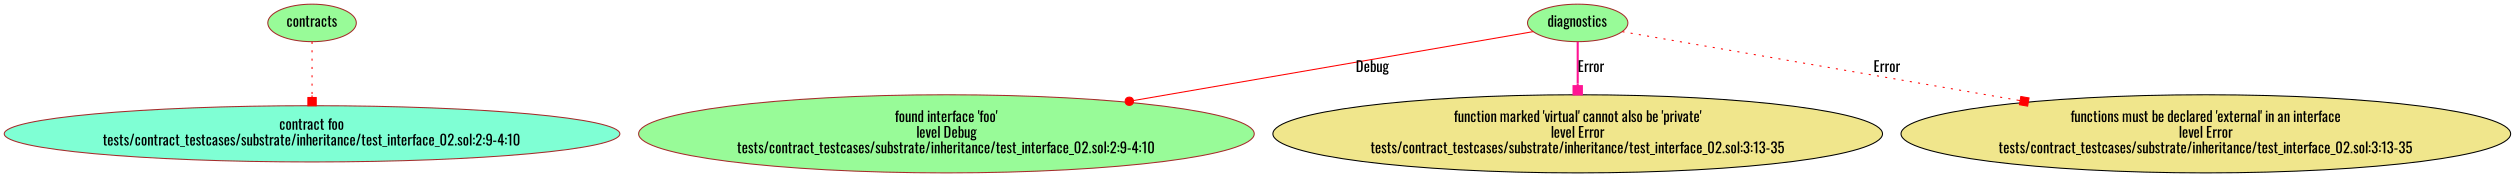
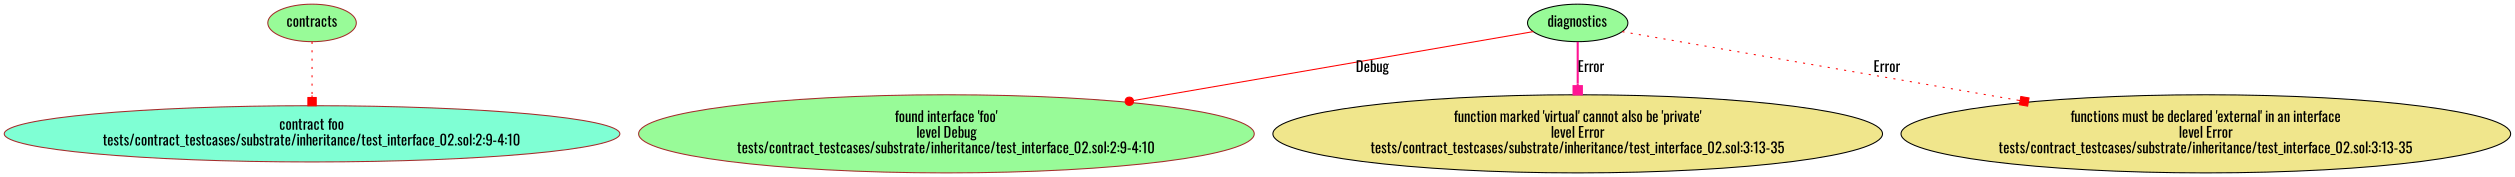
node "diagnostics": color brown -> black
